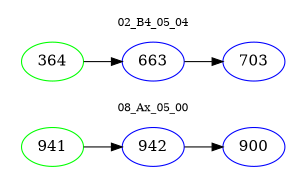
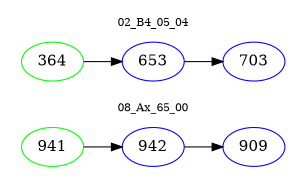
node "663": label "663" -> "653"
cluster "08_Ax_05_00": label "08_Ax_05_00" -> "08_Ax_65_00"
node "900": label "900" -> "909"
